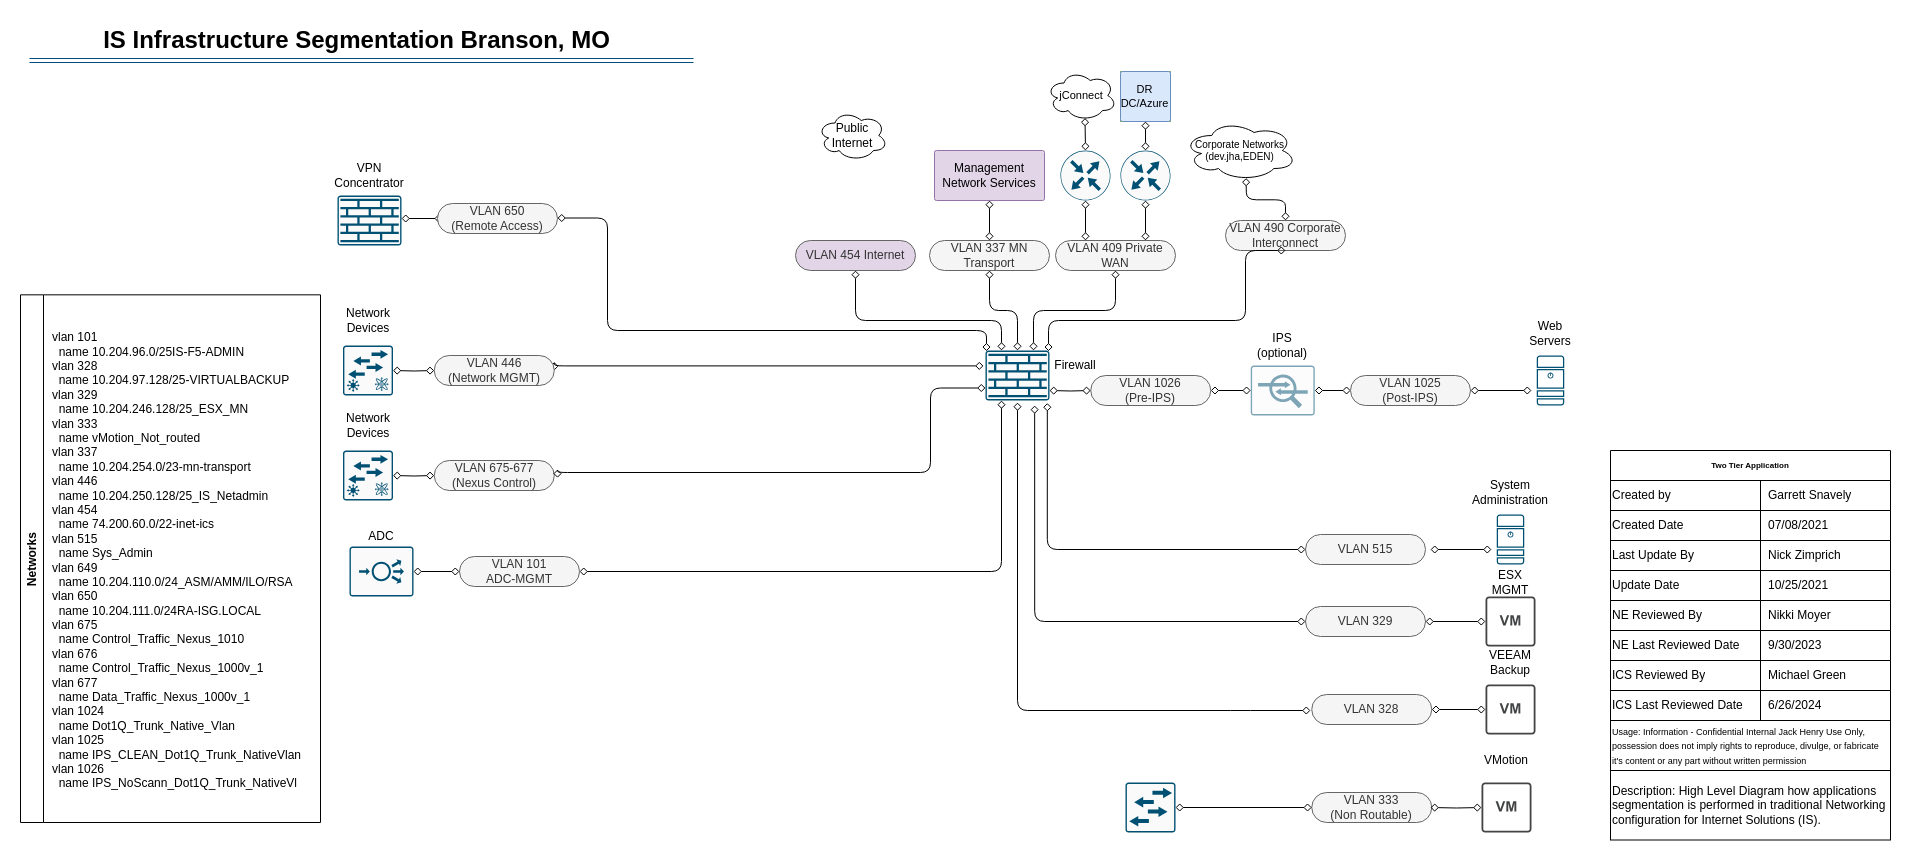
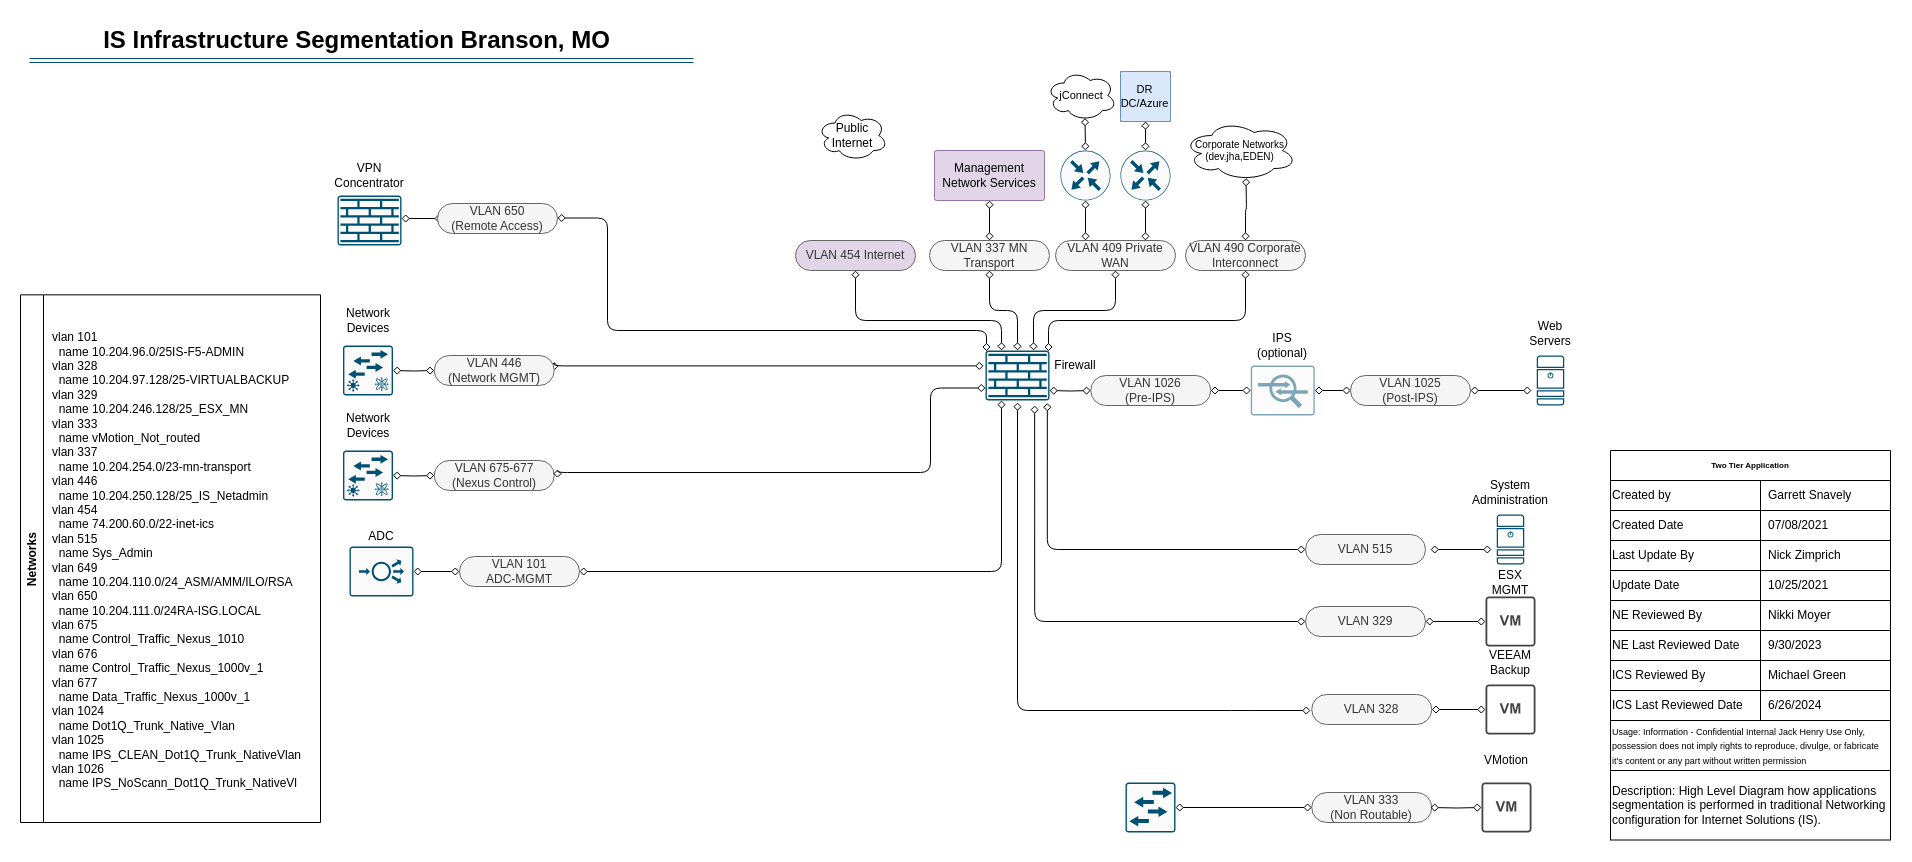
node "VLAN 490 Corporate Interconnect": moved (1286, 236) -> (1246, 256)
